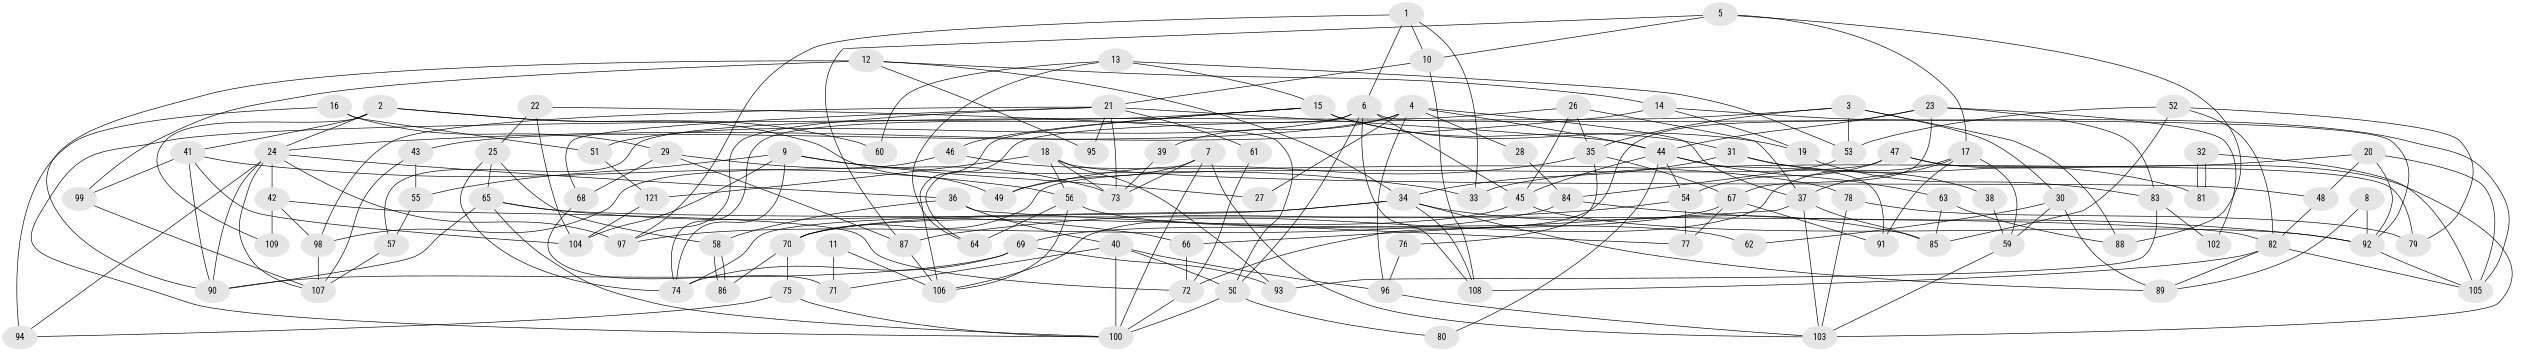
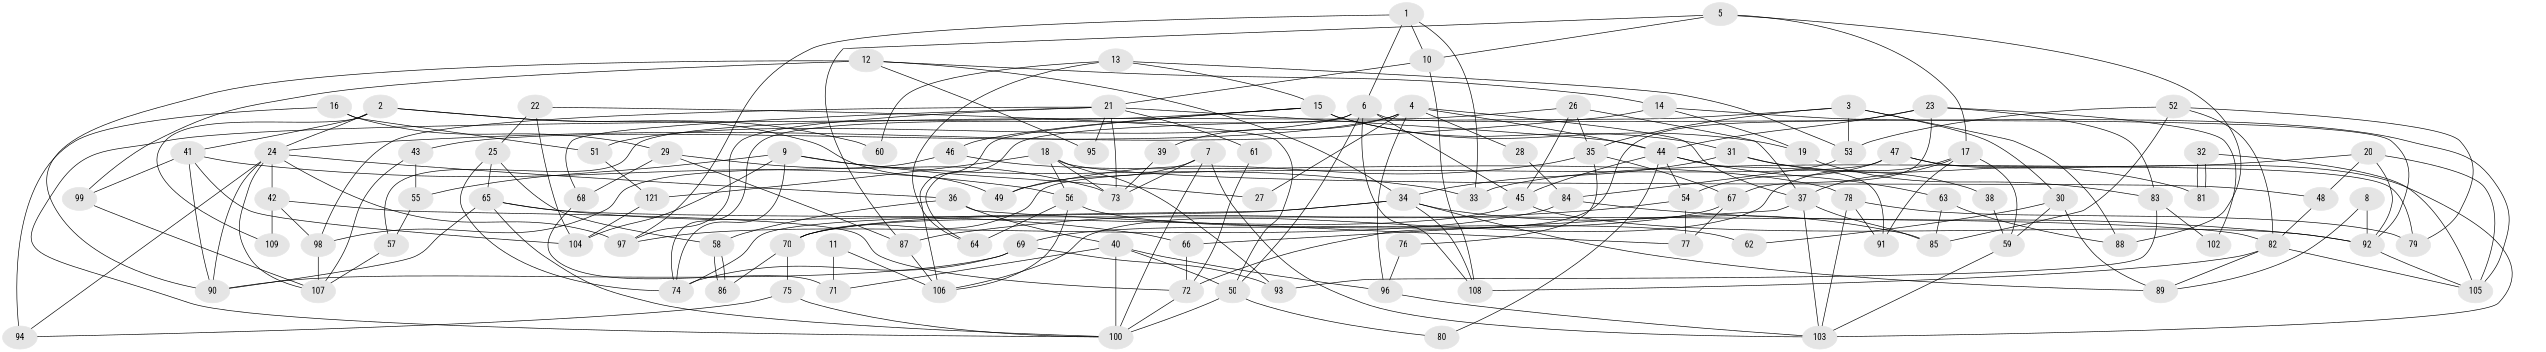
edge "67" -- "91": now "78" -- "91"
